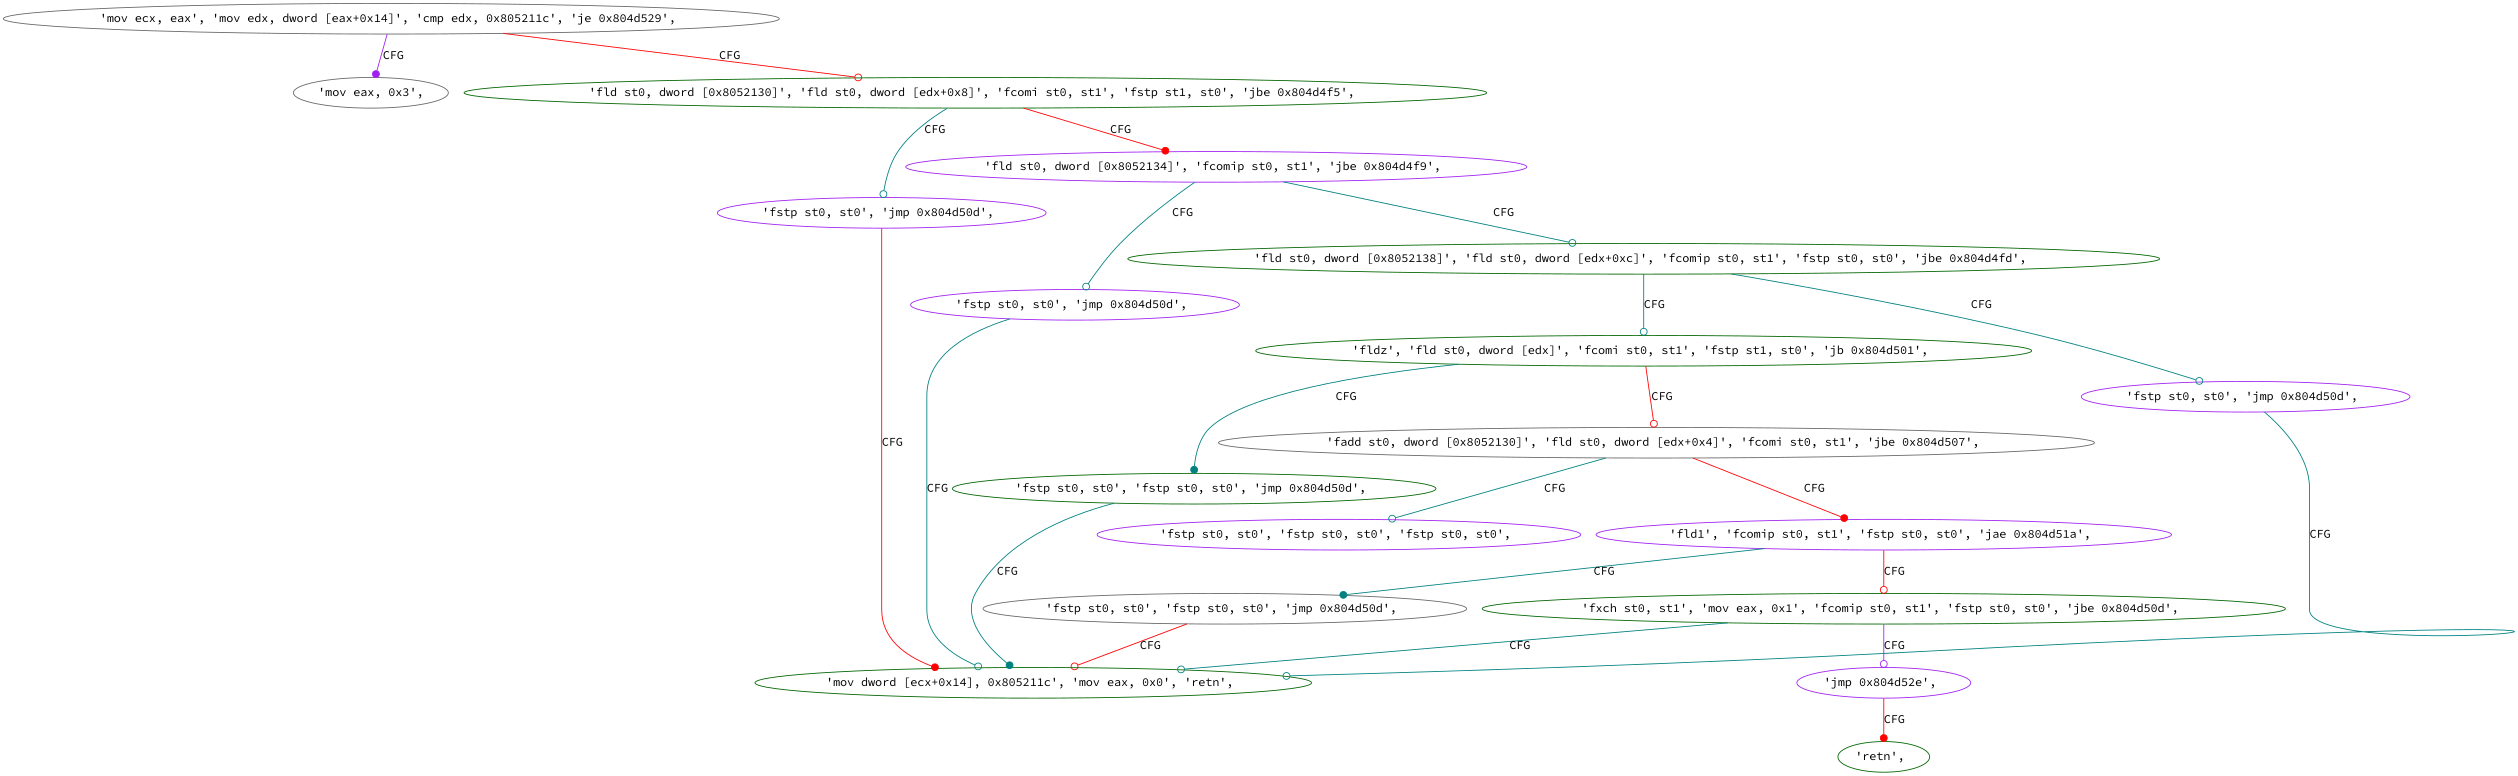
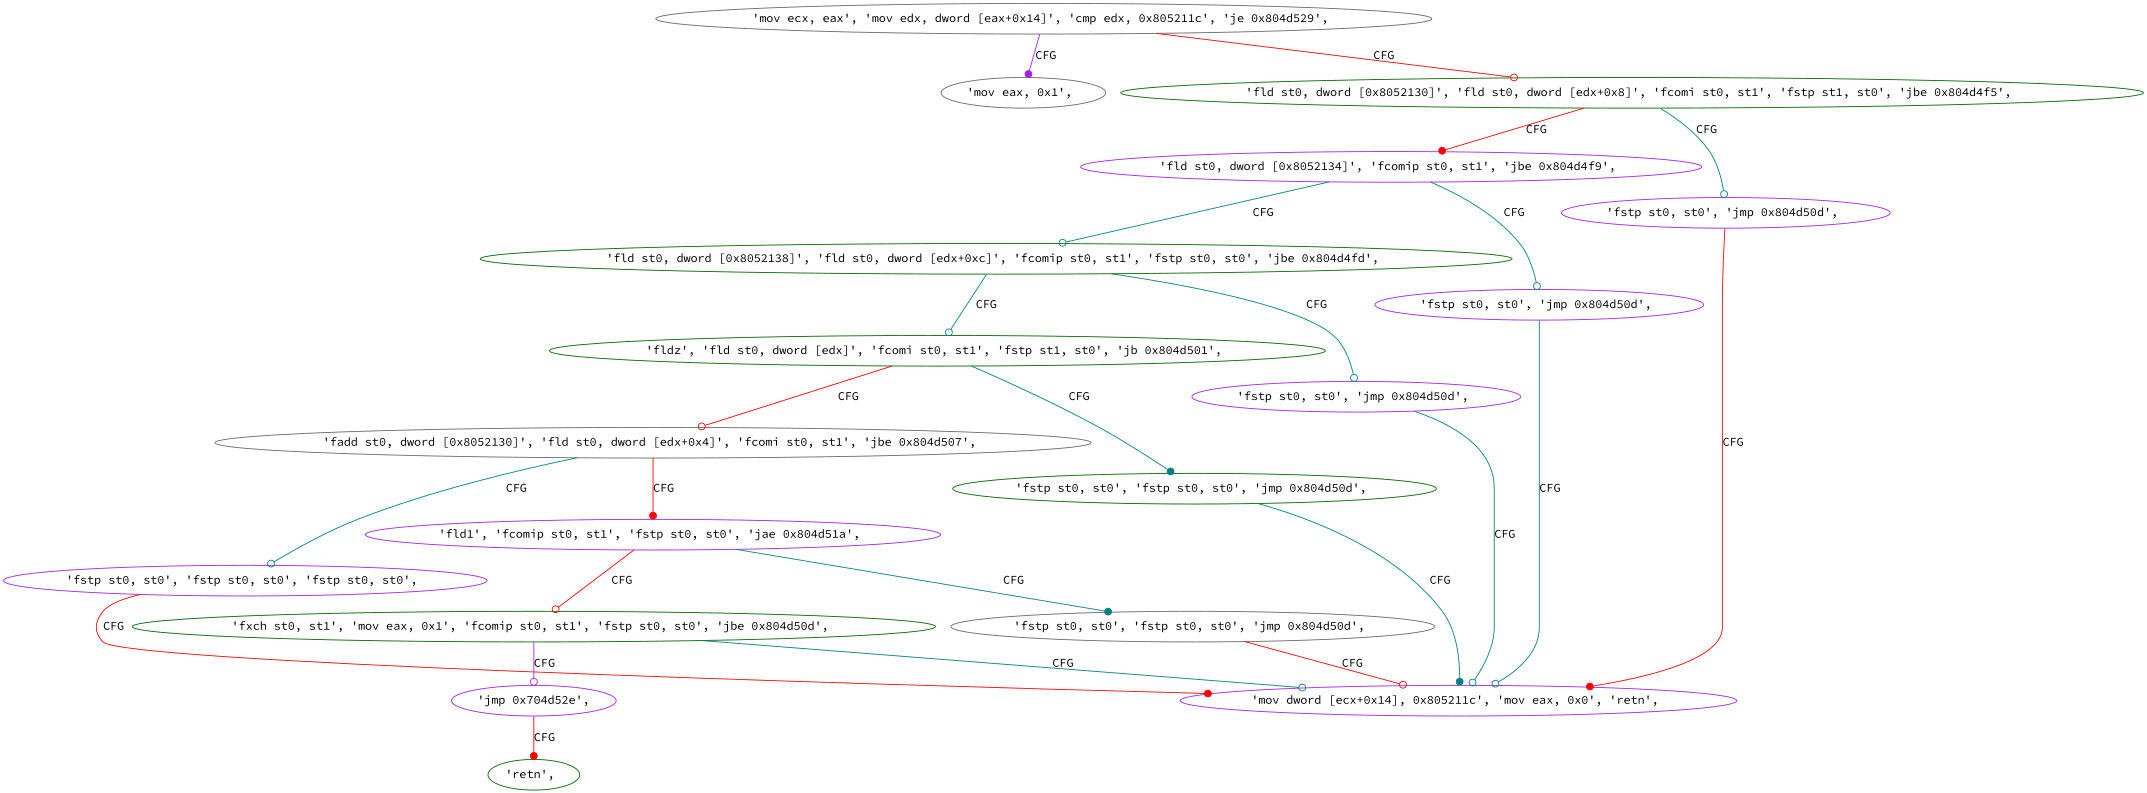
node "'mov eax, 0x3',": label "'mov eax, 0x3'," -> "'mov eax, 0x1',"
edge "'fstp st0, st0', 'fstp st0, st0', 'fstp st0, st0'," -> "'mov dword [ecx+0x14], 0x805211c', 'mov eax, 0x0', 'retn',": added, label "CFG"
node "'mov dword [ecx+0x14], 0x805211c', 'mov eax, 0x0', 'retn',": color darkgreen -> purple
node "'jmp 0x804d52e',": label "'jmp 0x804d52e'," -> "'jmp 0x704d52e',"
